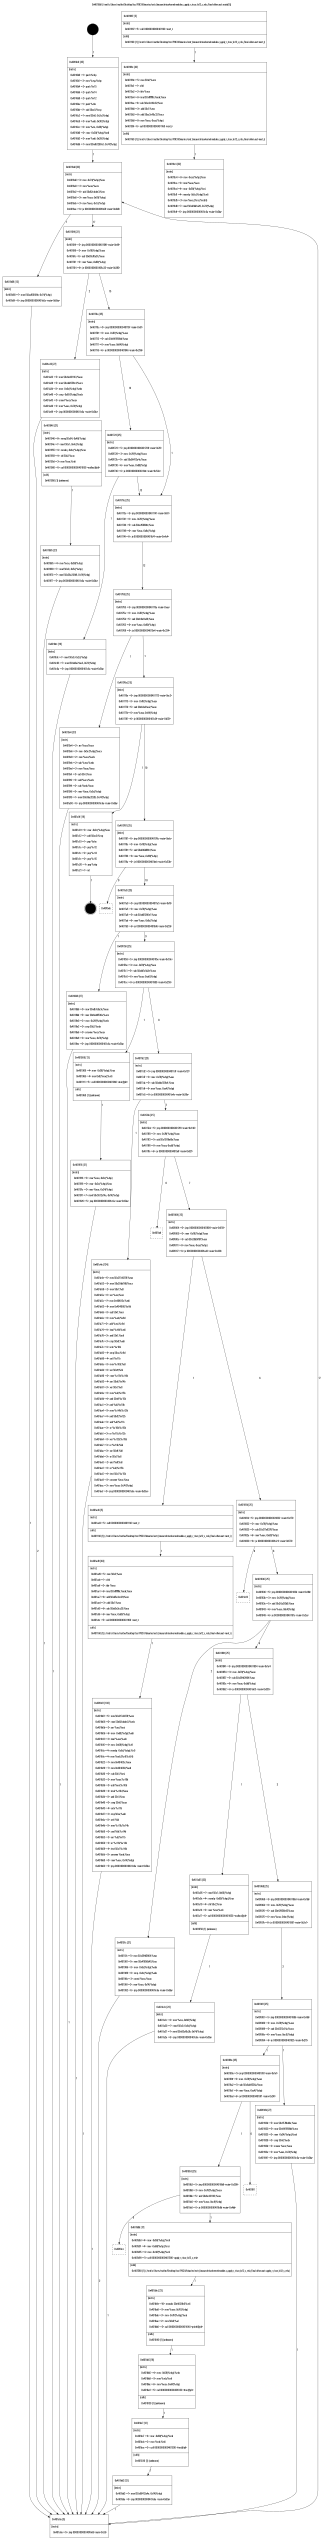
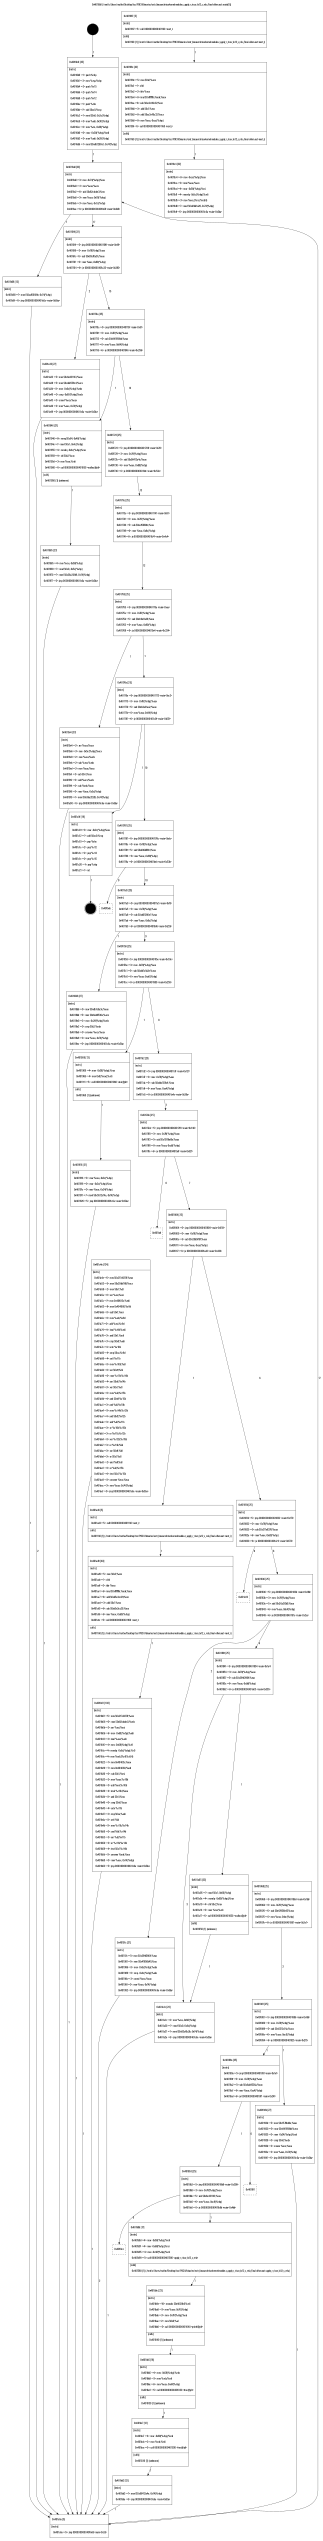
edge "0x40170a [25]" -> "0x40173c [25]": now "0x40170a [25]" -> "0x401946 [31]"
node "0x401bfc [19]": removed
edge "0x4017d2 [25]" -> "0x401a4e [134]": removed, label "1"
edge "0x40184f [25]" -> "0x401868 [25]": now "0x40184f [25]" -> "0x401a1c [23]"
